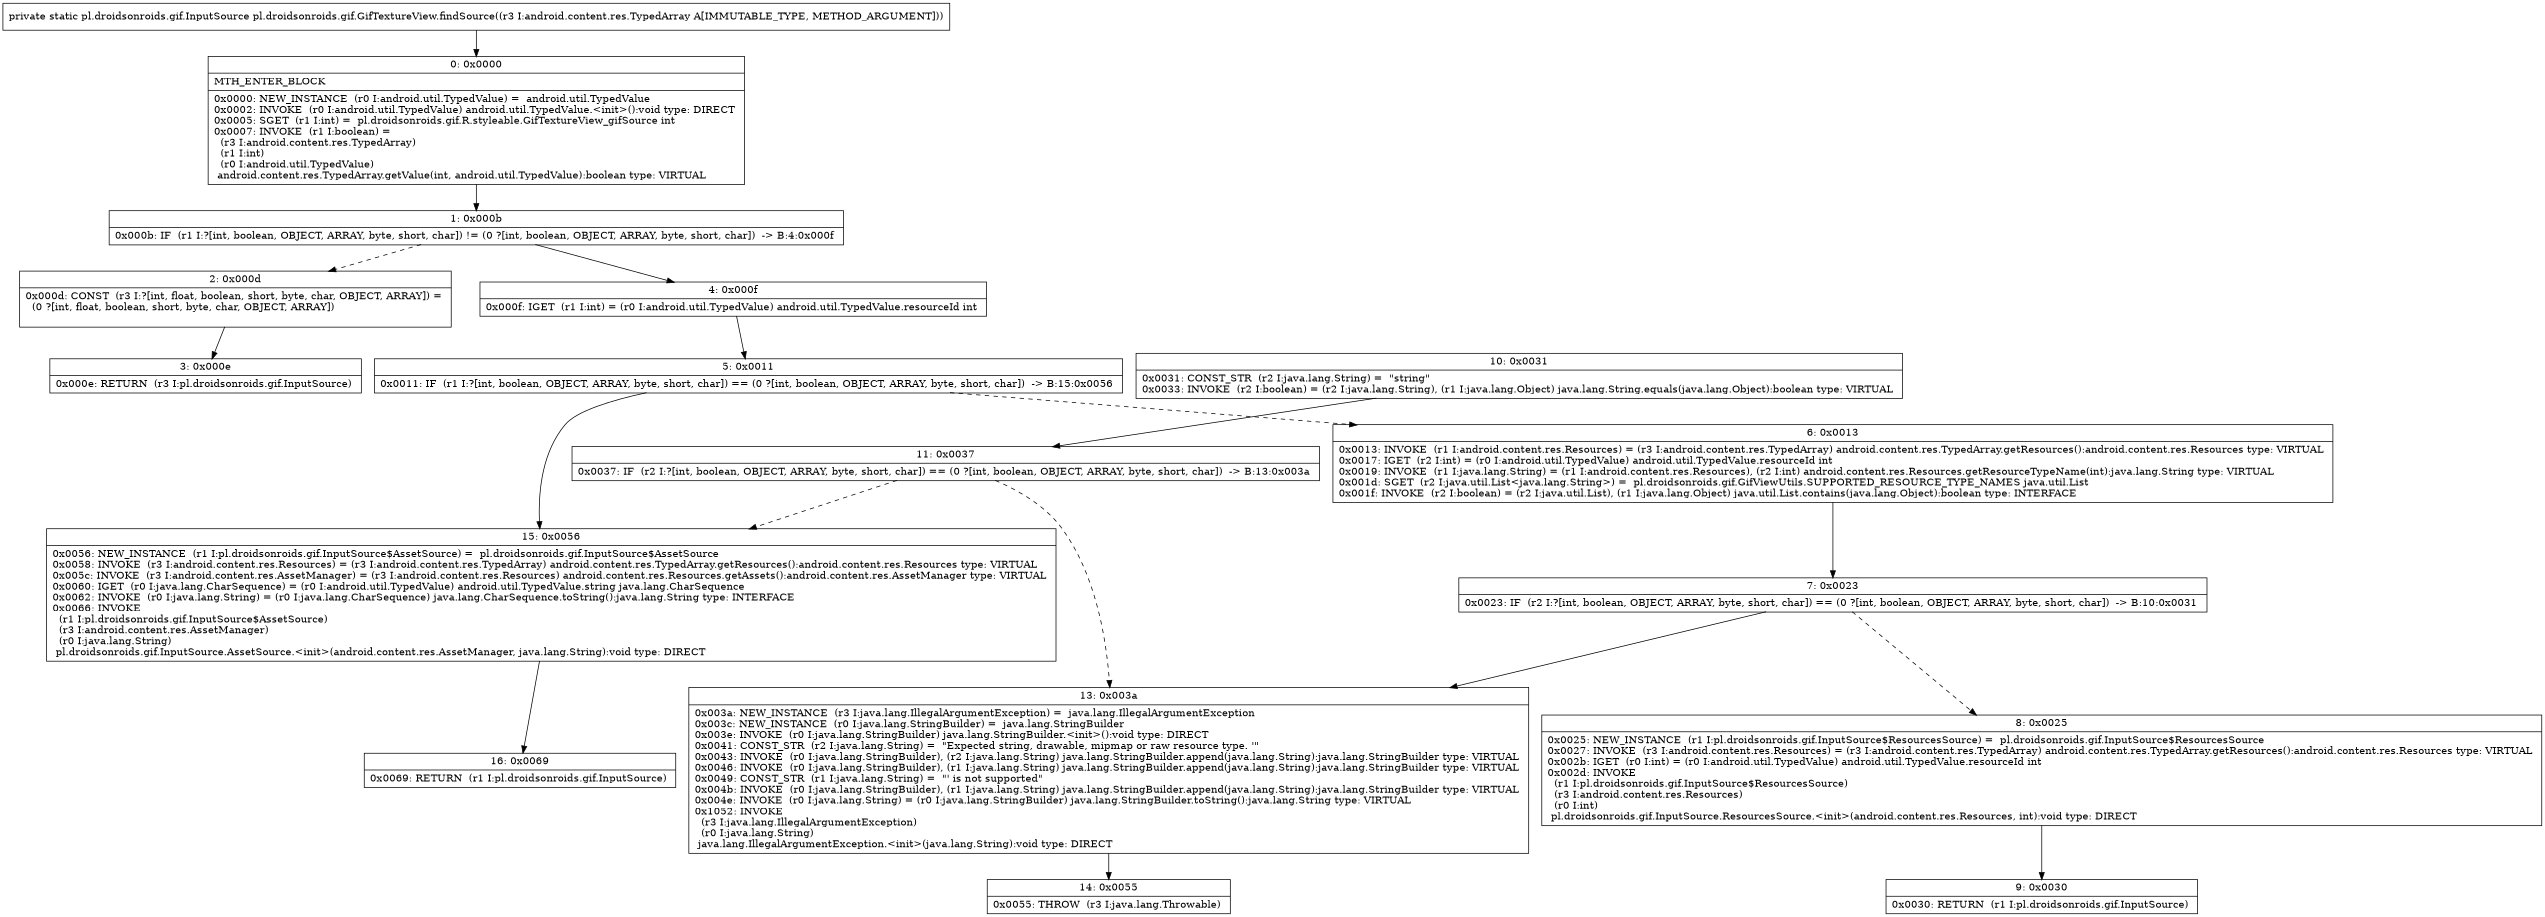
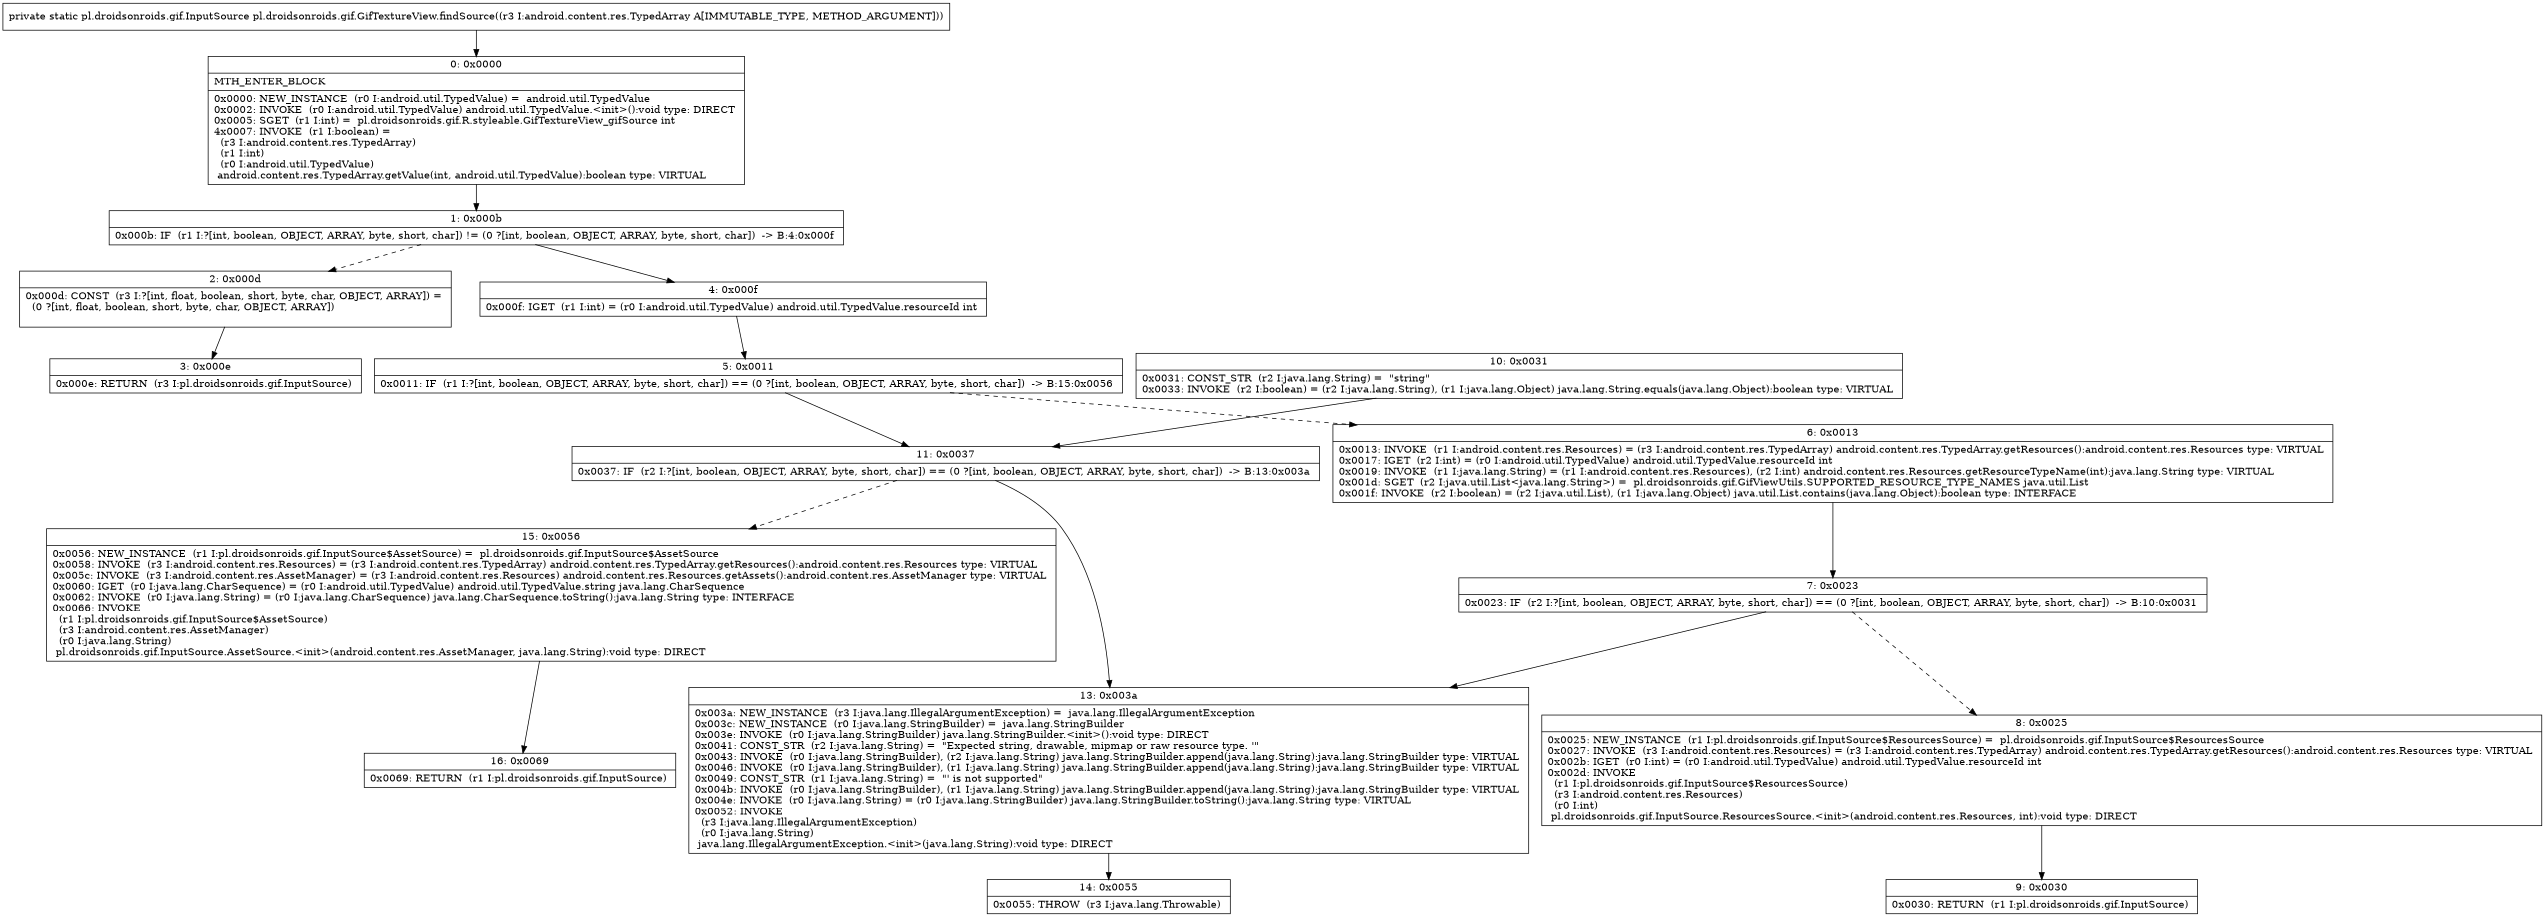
node "0: 0x0000": text "0x0007: INVOKE  (r1 I:boolean) =" -> "4x0007: INVOKE  (r1 I:boolean) ="
edge "5: 0x0011" -> "15: 0x0056": now "5: 0x0011" -> "11: 0x0037"
edge "11: 0x0037" -> "13: 0x003a": style dashed -> solid
node "13: 0x003a": text "0x1052: INVOKE" -> "0x0052: INVOKE"
